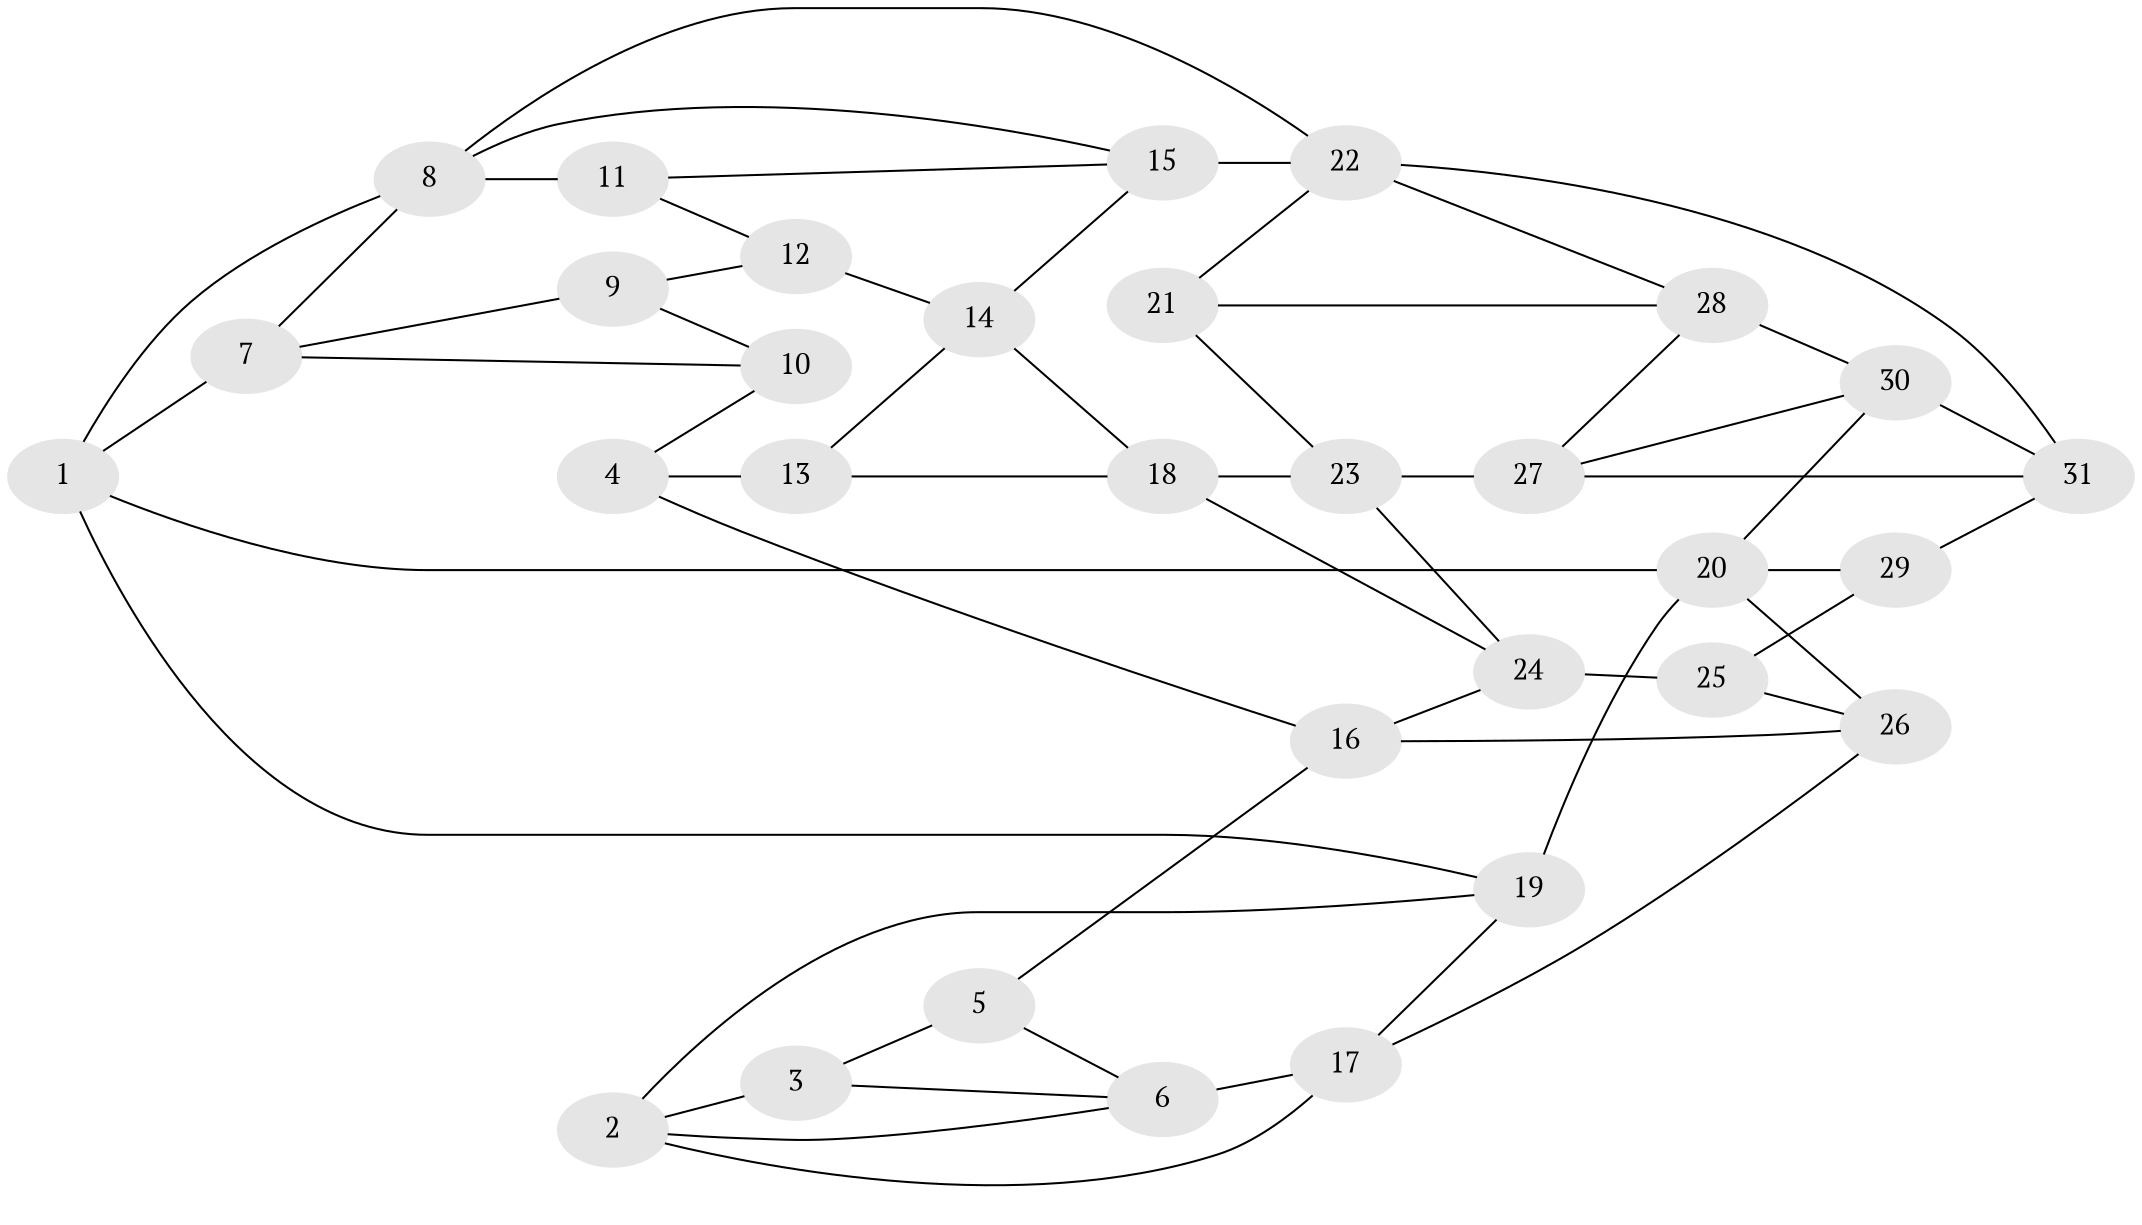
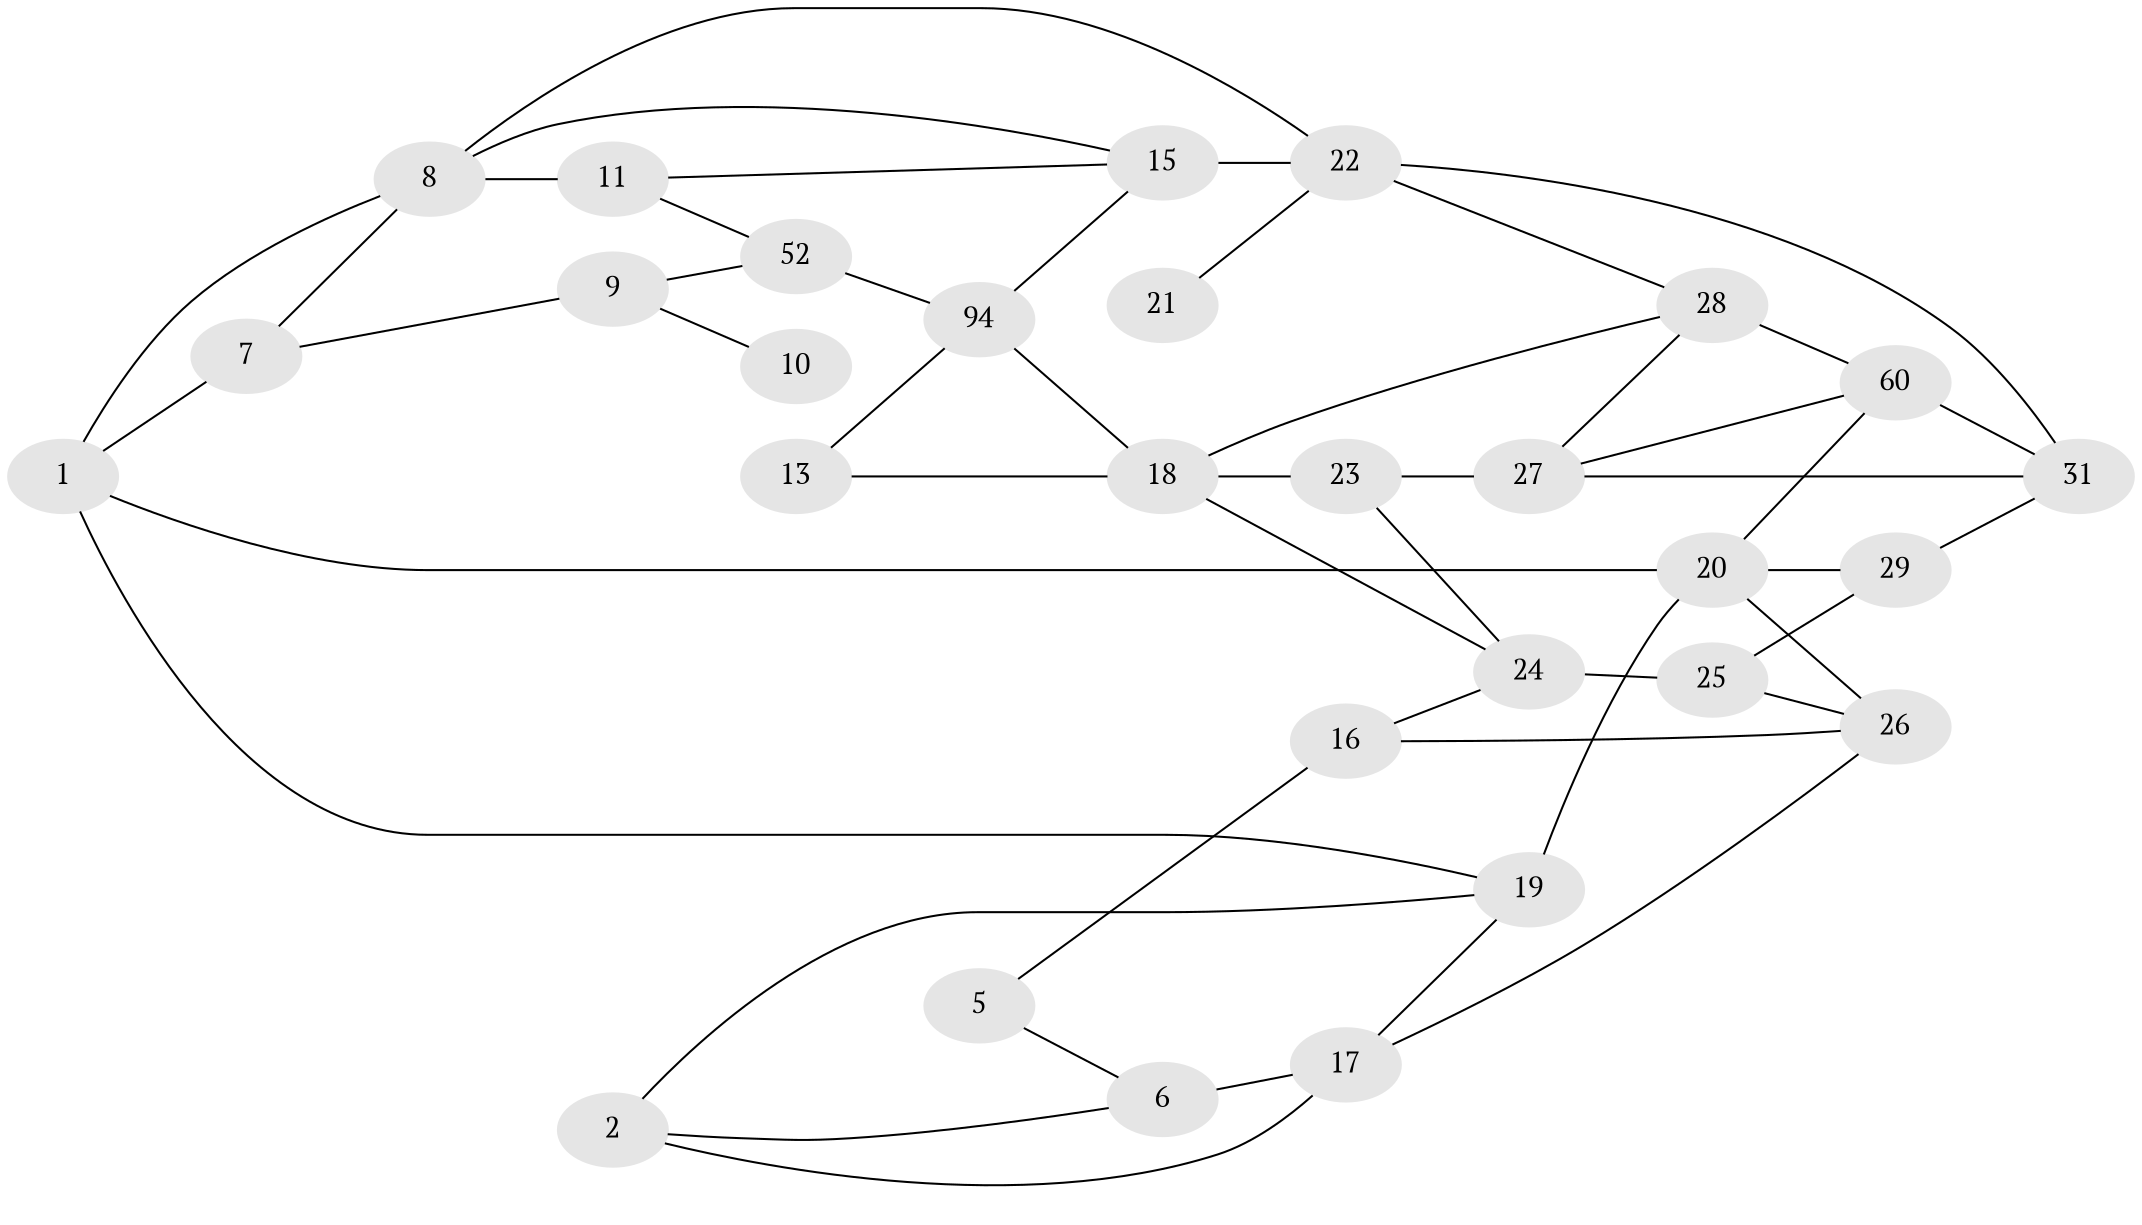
node "12": label "12" -> "52"
edge "21" -- "28": now "18" -- "28"
node "14": label "14" -> "94"
edge "7" -- "10": removed
node "30": label "30" -> "60"
edge "21" -- "23": removed
node "4": removed
node "3": removed
